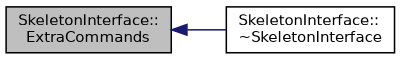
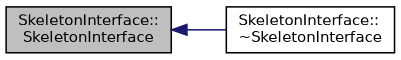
node "SkeletonInterface:: ExtraCommands": label "SkeletonInterface:: ExtraCommands" -> "SkeletonInterface:: SkeletonInterface"
